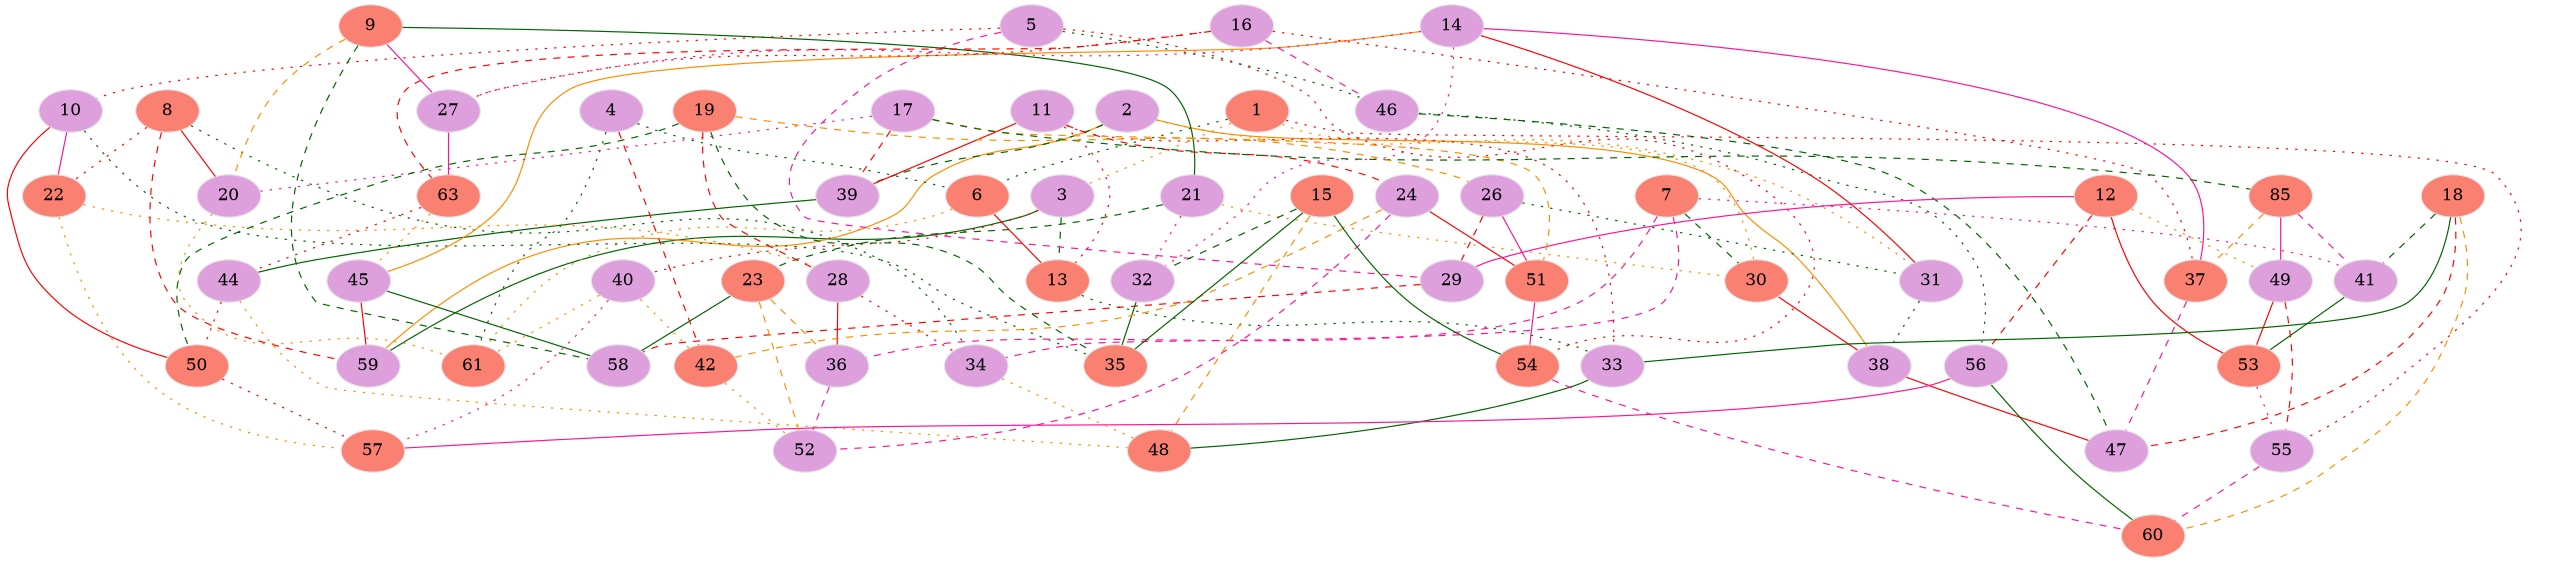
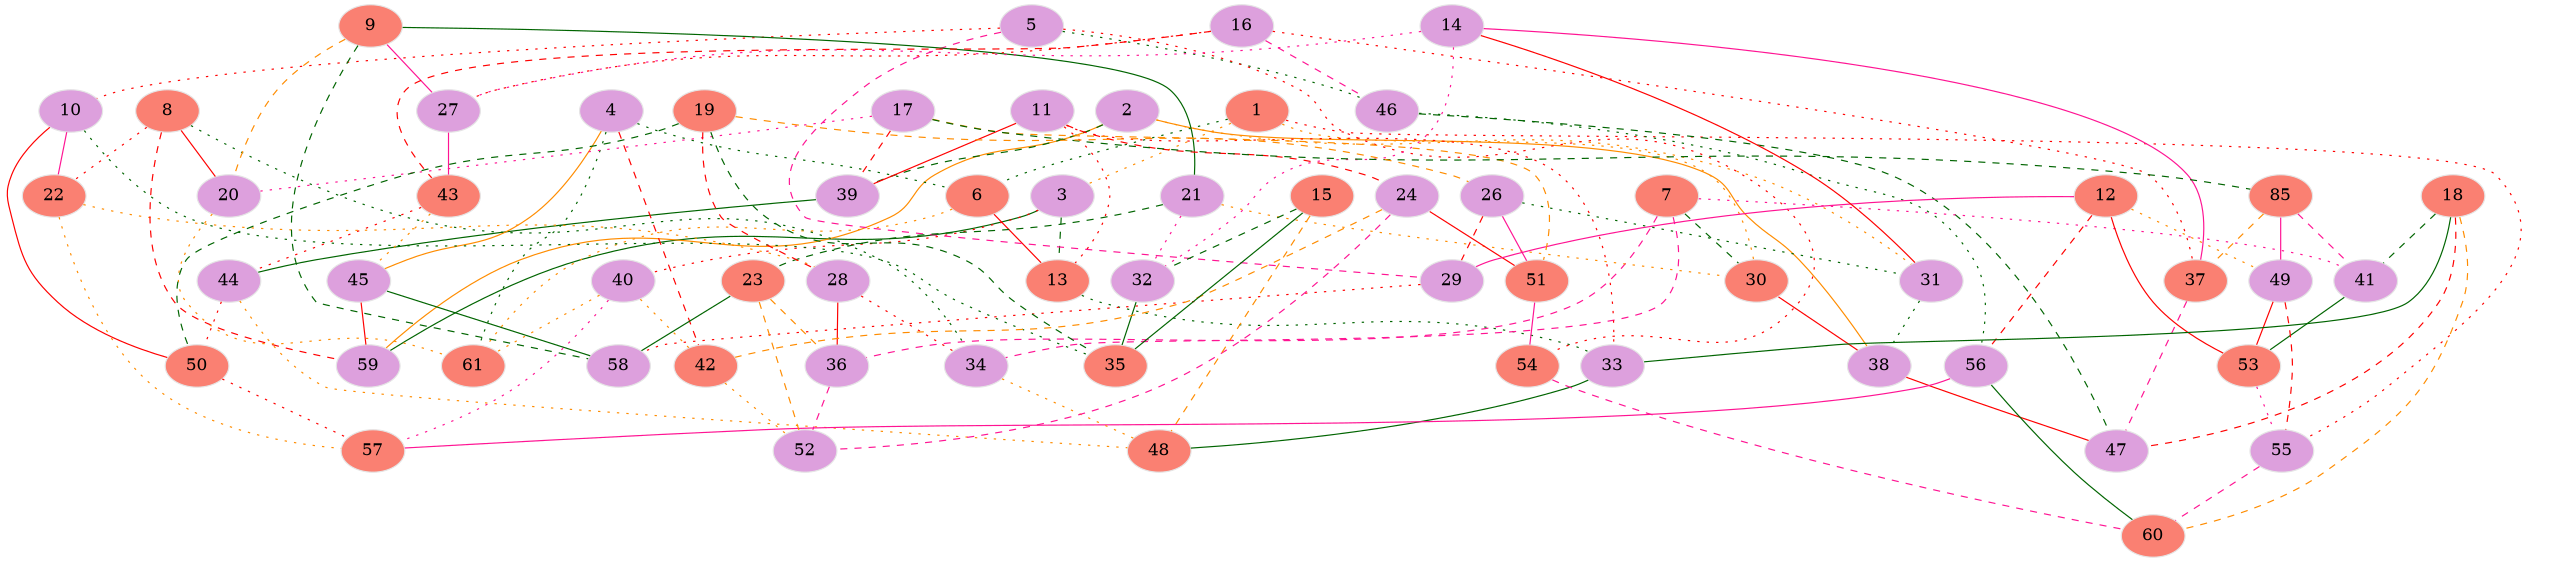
edge "14" -- "45": now "4" -- "45"
node "63": label "63" -> "43"
edge "15" -- "54": removed
edge "29" -- "58": style dashed -> dotted
